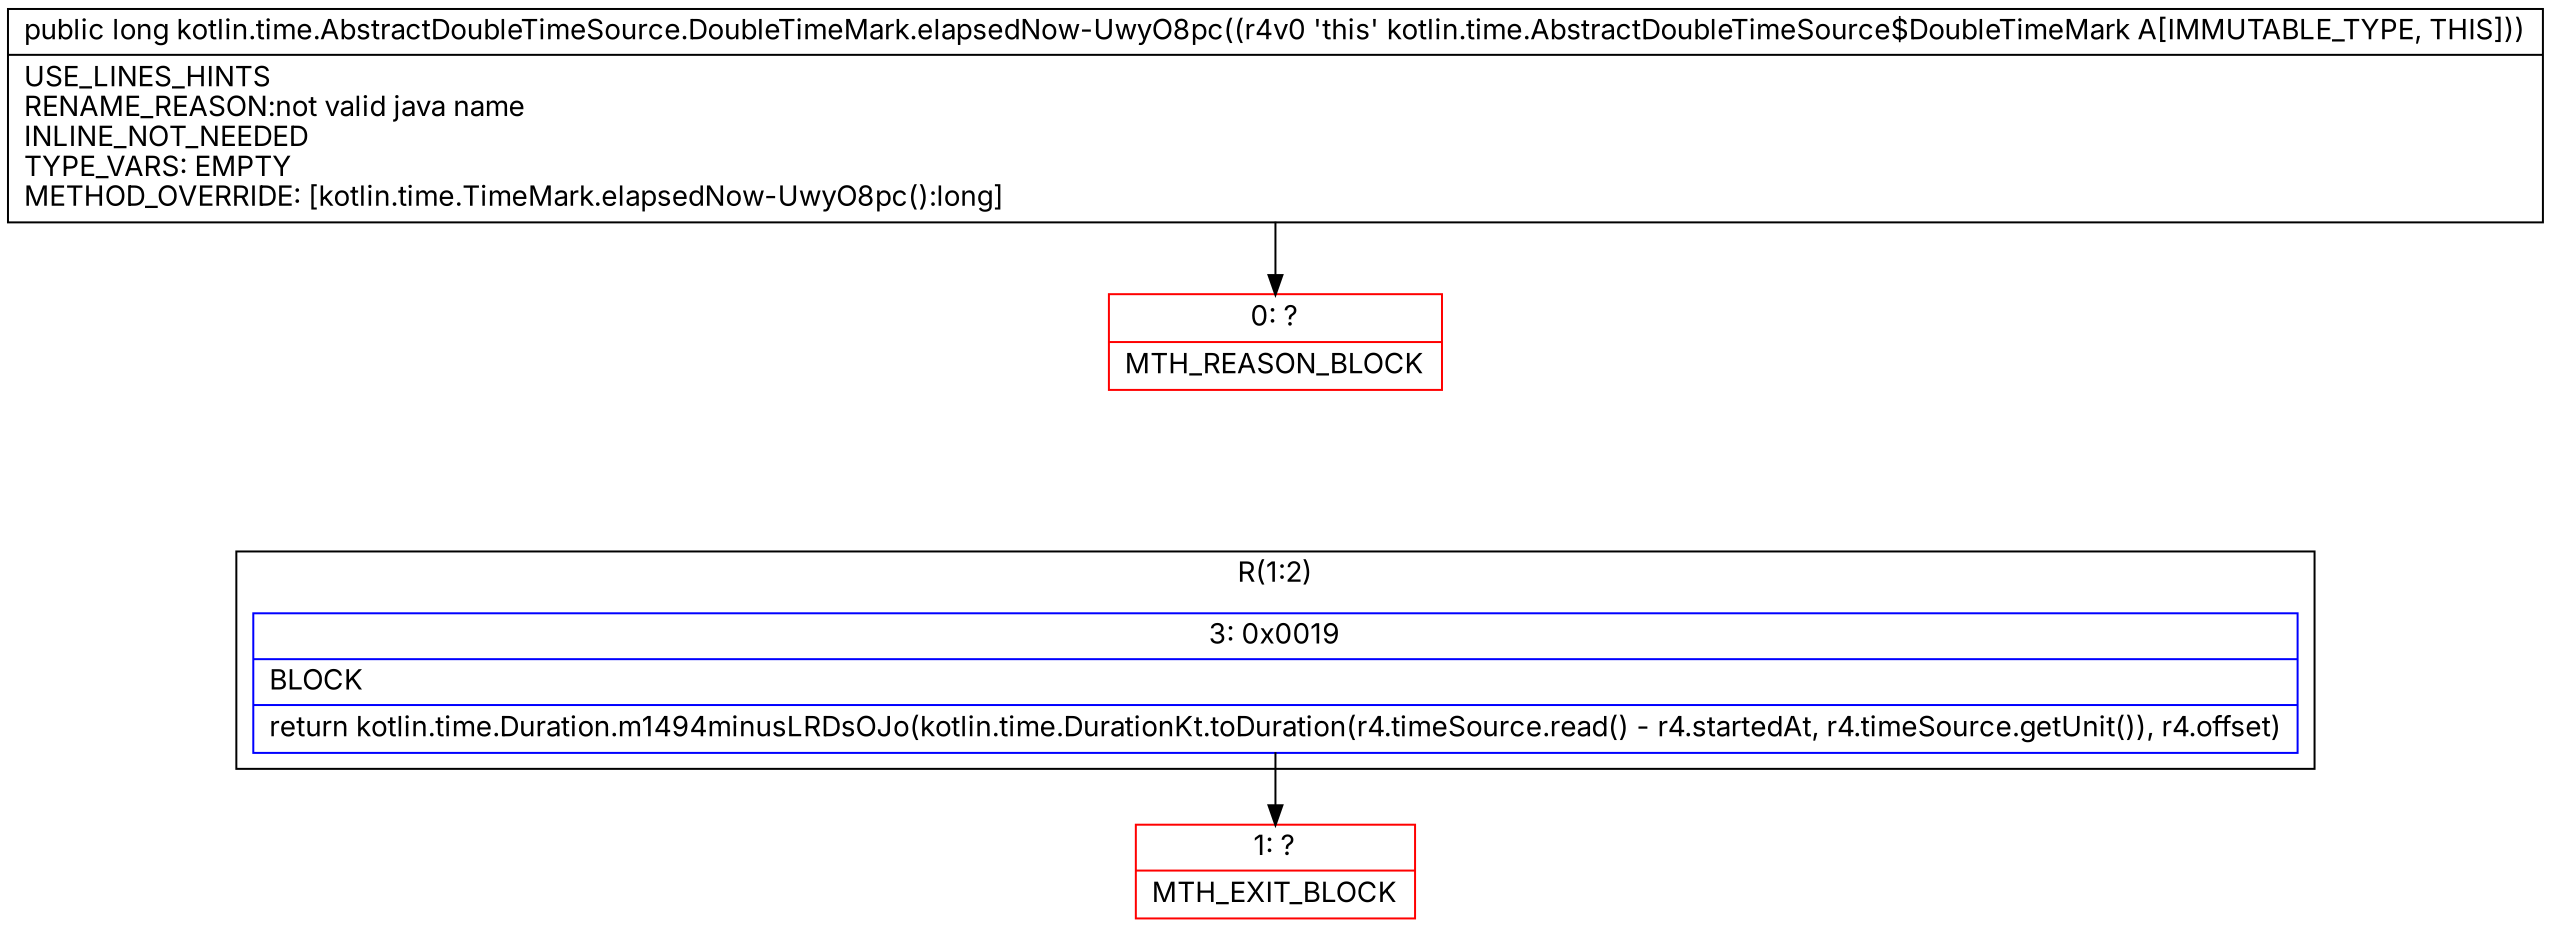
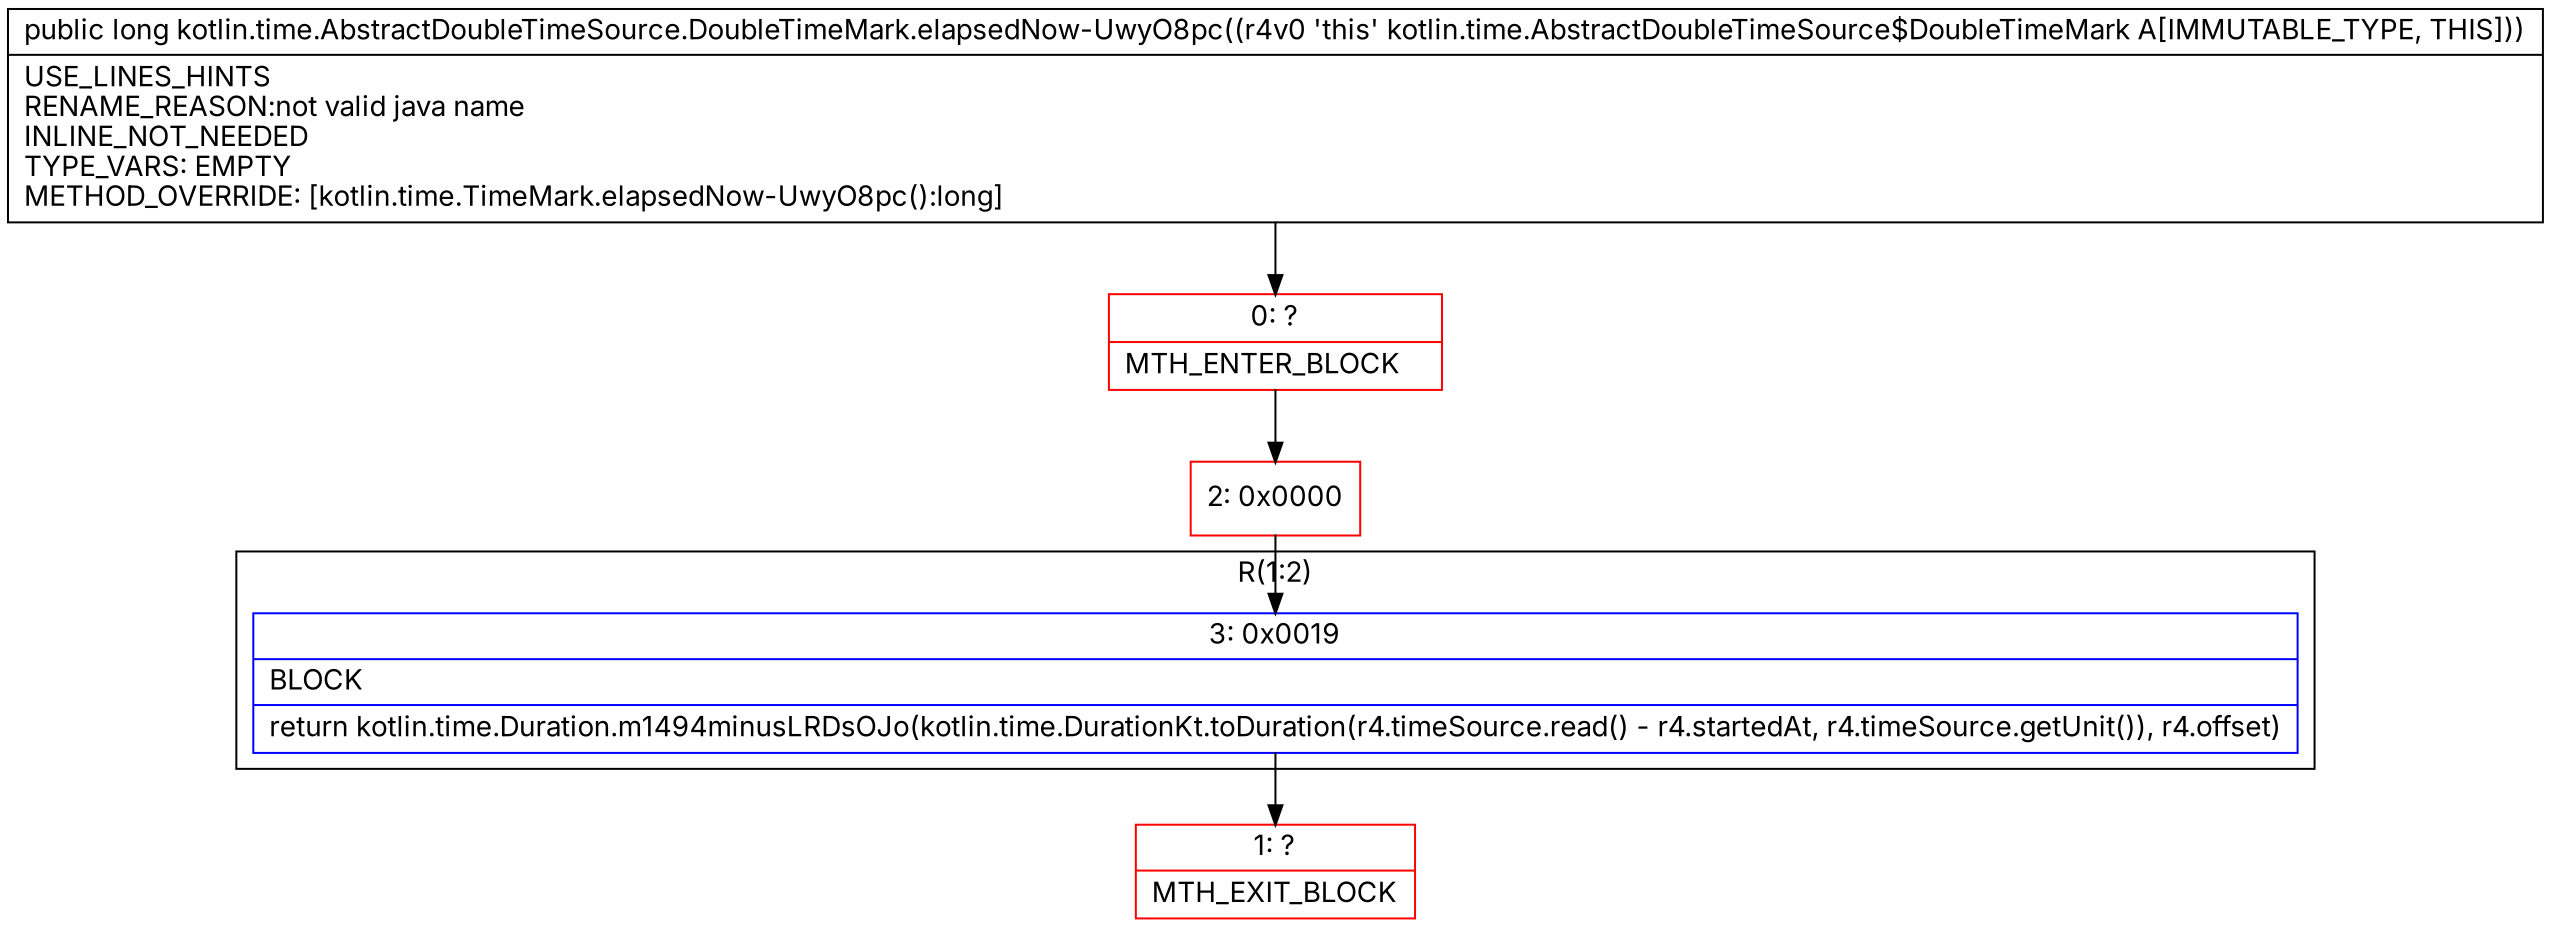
node "0: ?": text "MTH_REASON_BLOCK" -> "MTH_ENTER_BLOCK"
node "2: 0x0000": added
